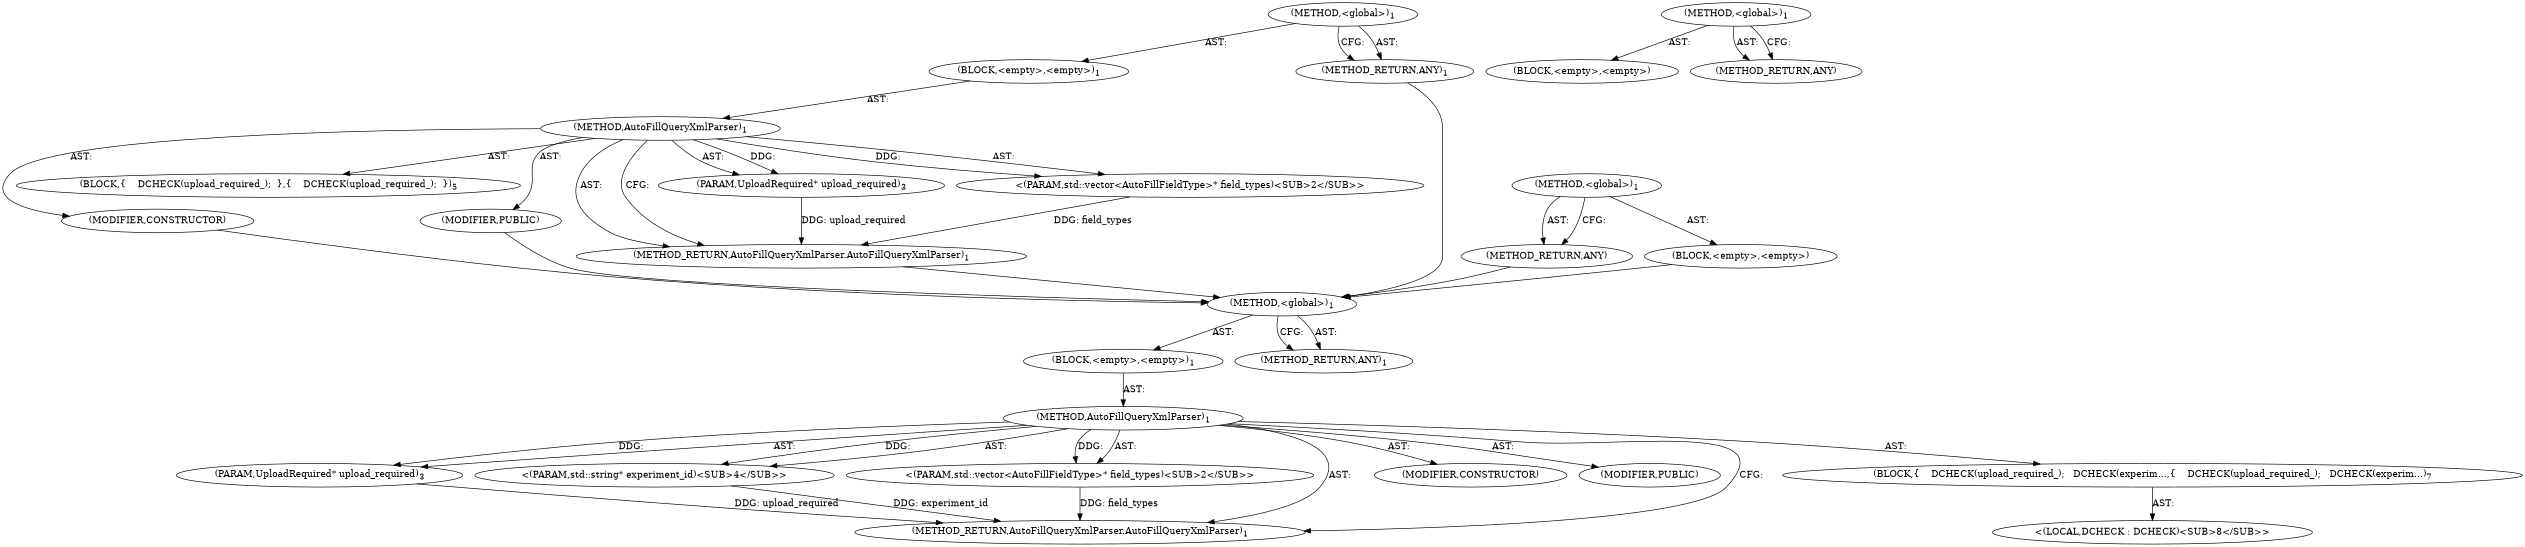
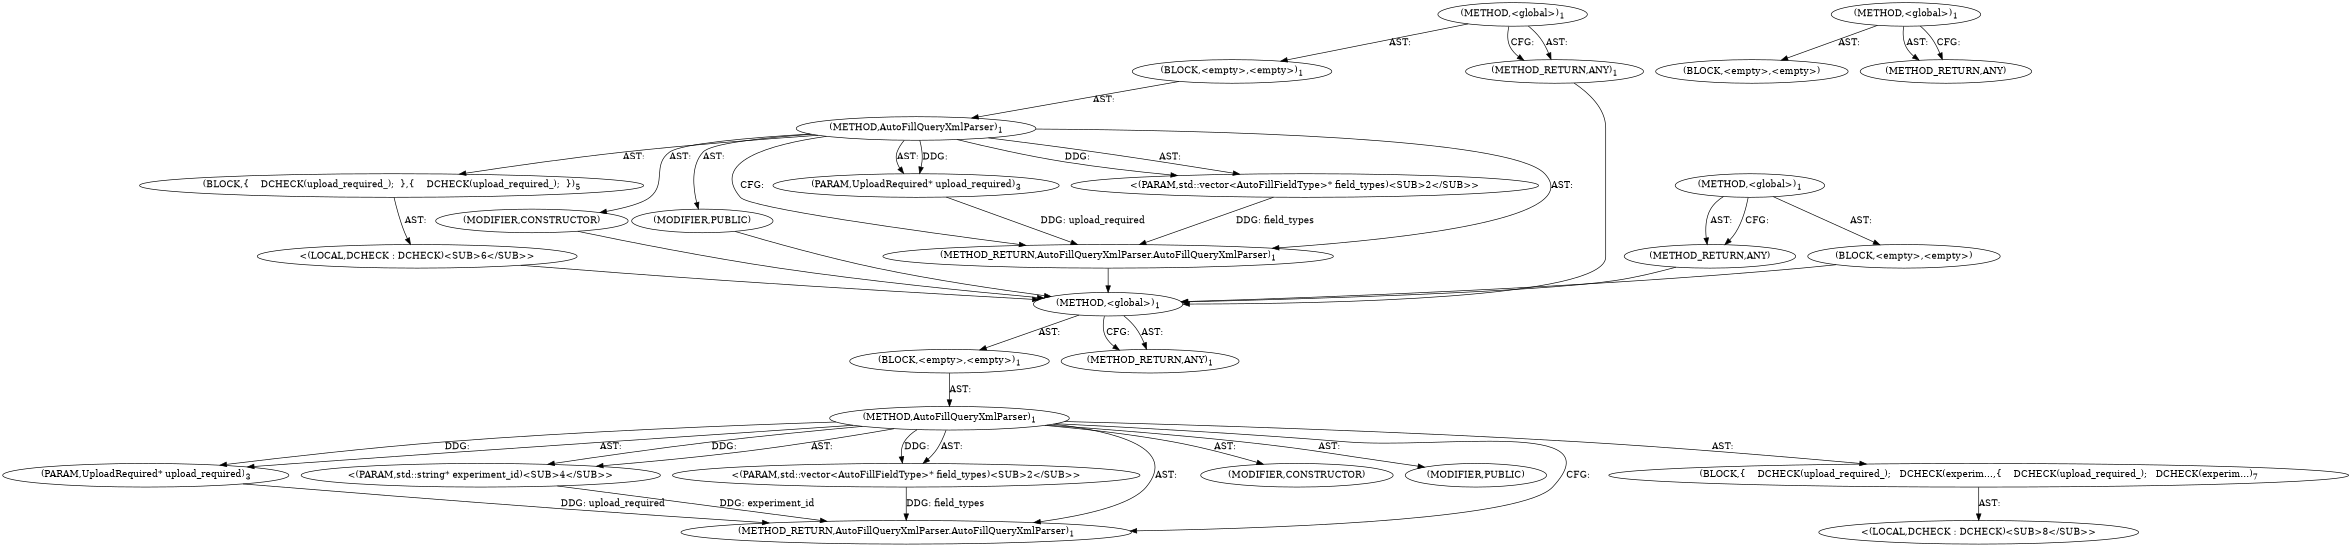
node "<(LOCAL,DCHECK : DCHECK)<SUB>6</SUB>>": added
